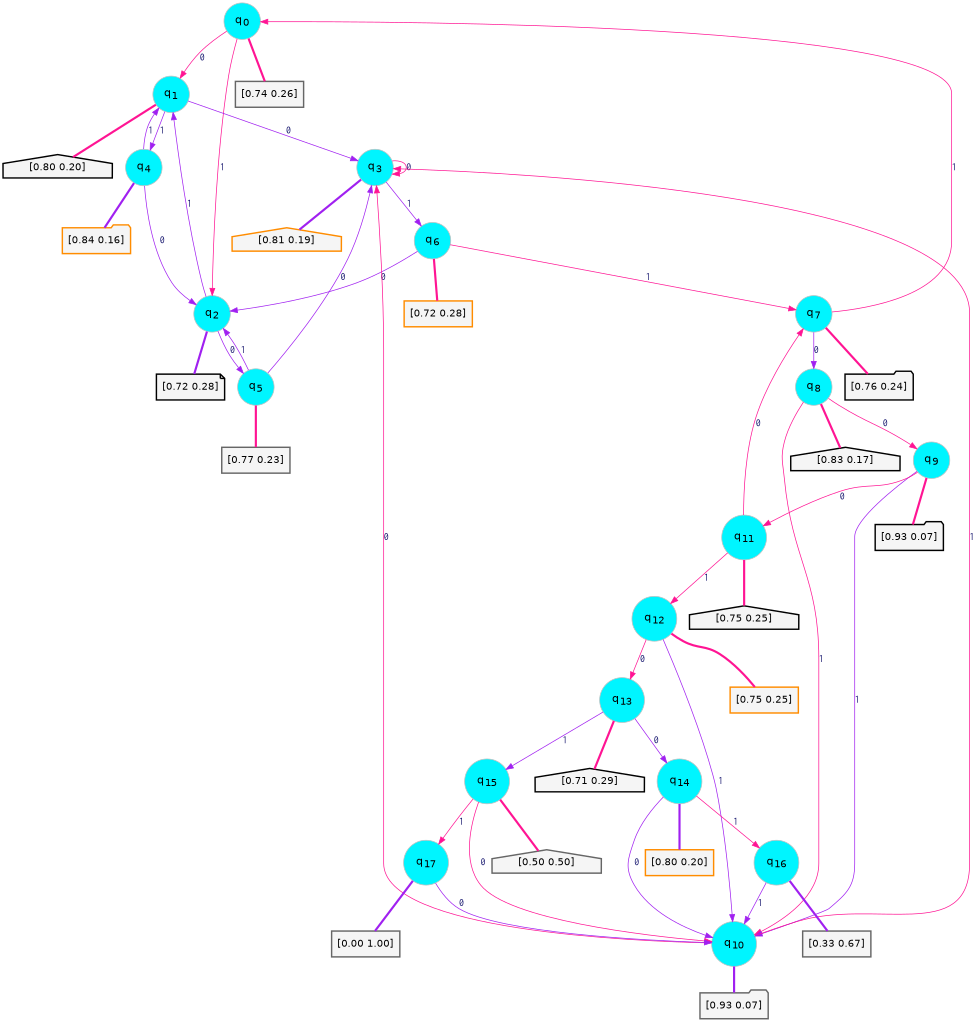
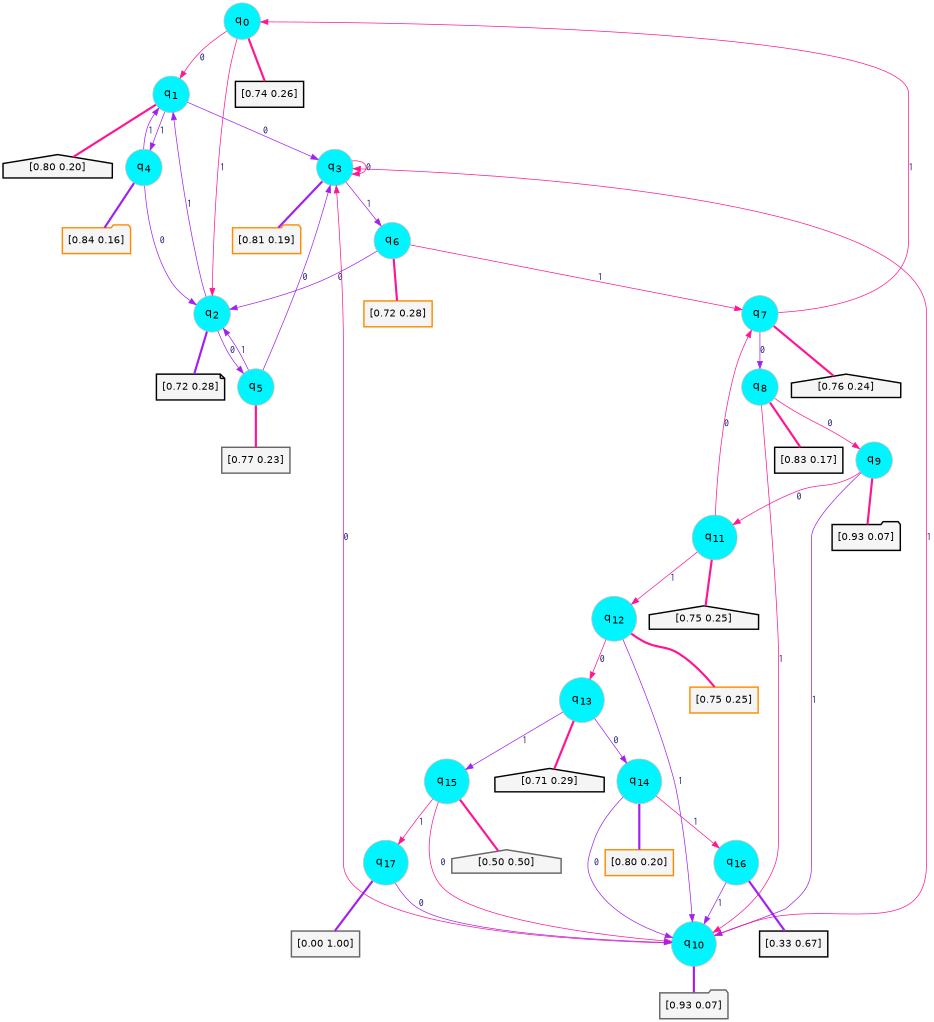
node "[0.74 0.26]": color gray40 -> black
node "[0.81 0.19]": shape house -> folder
node "[0.76 0.24]": shape folder -> house
node "[0.83 0.17]": shape house -> box
node "[0.33 0.67]": color gray40 -> black
